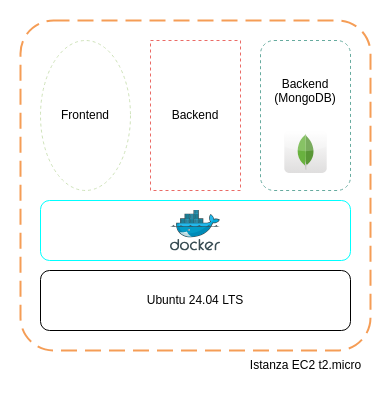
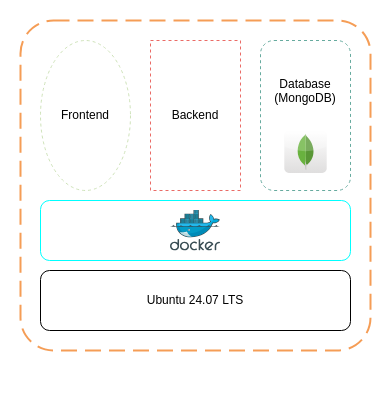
node "Backend (MongoDB)": label "Backend (MongoDB)" -> "Database (MongoDB)"
node "Ubuntu 24.04 LTS": label "Ubuntu 24.04 LTS" -> "Ubuntu 24.07 LTS"
node "Istanza EC2 t2.micro": removed
